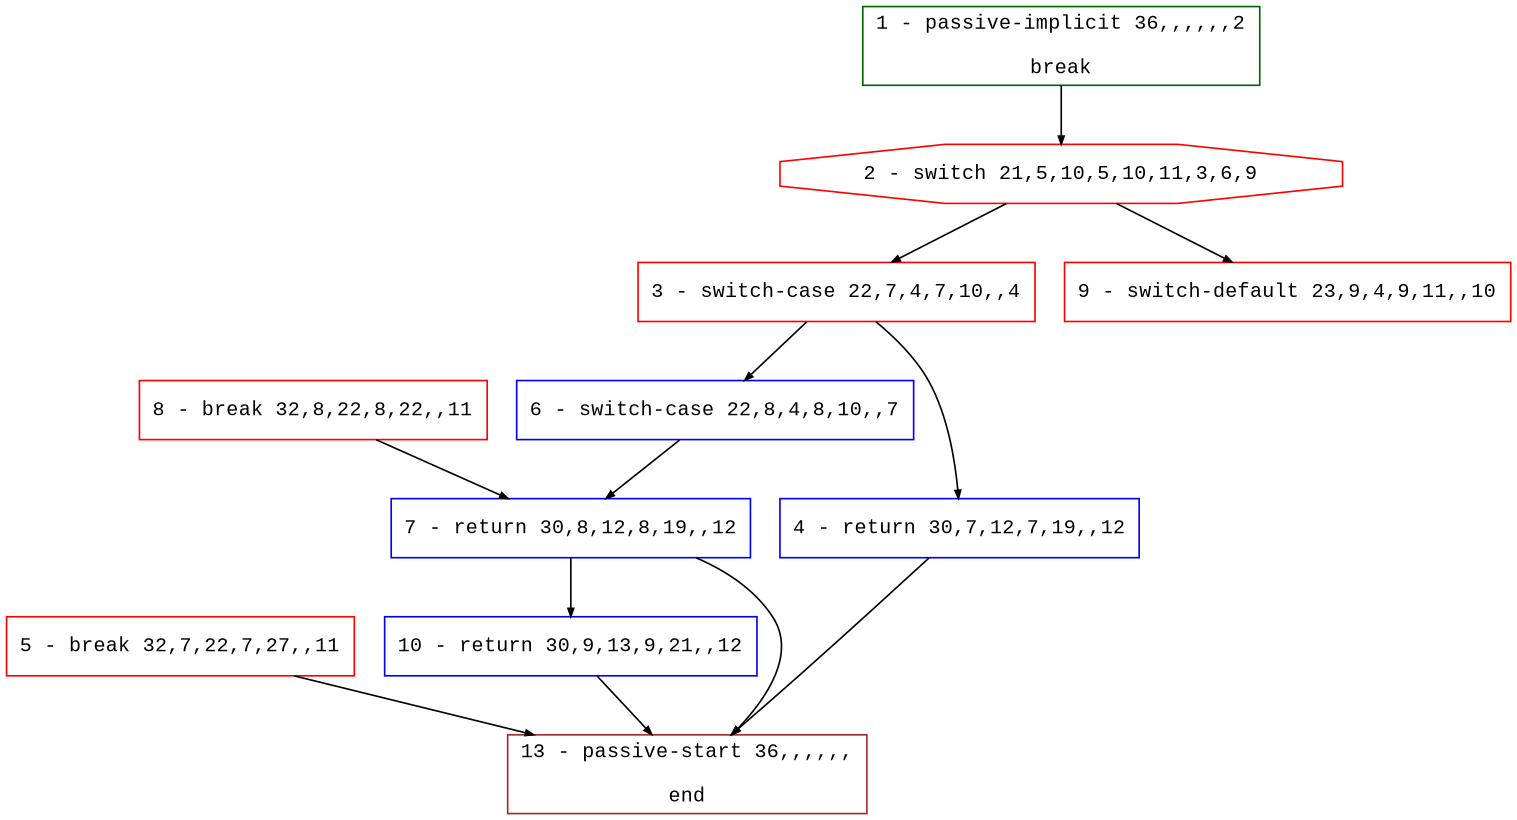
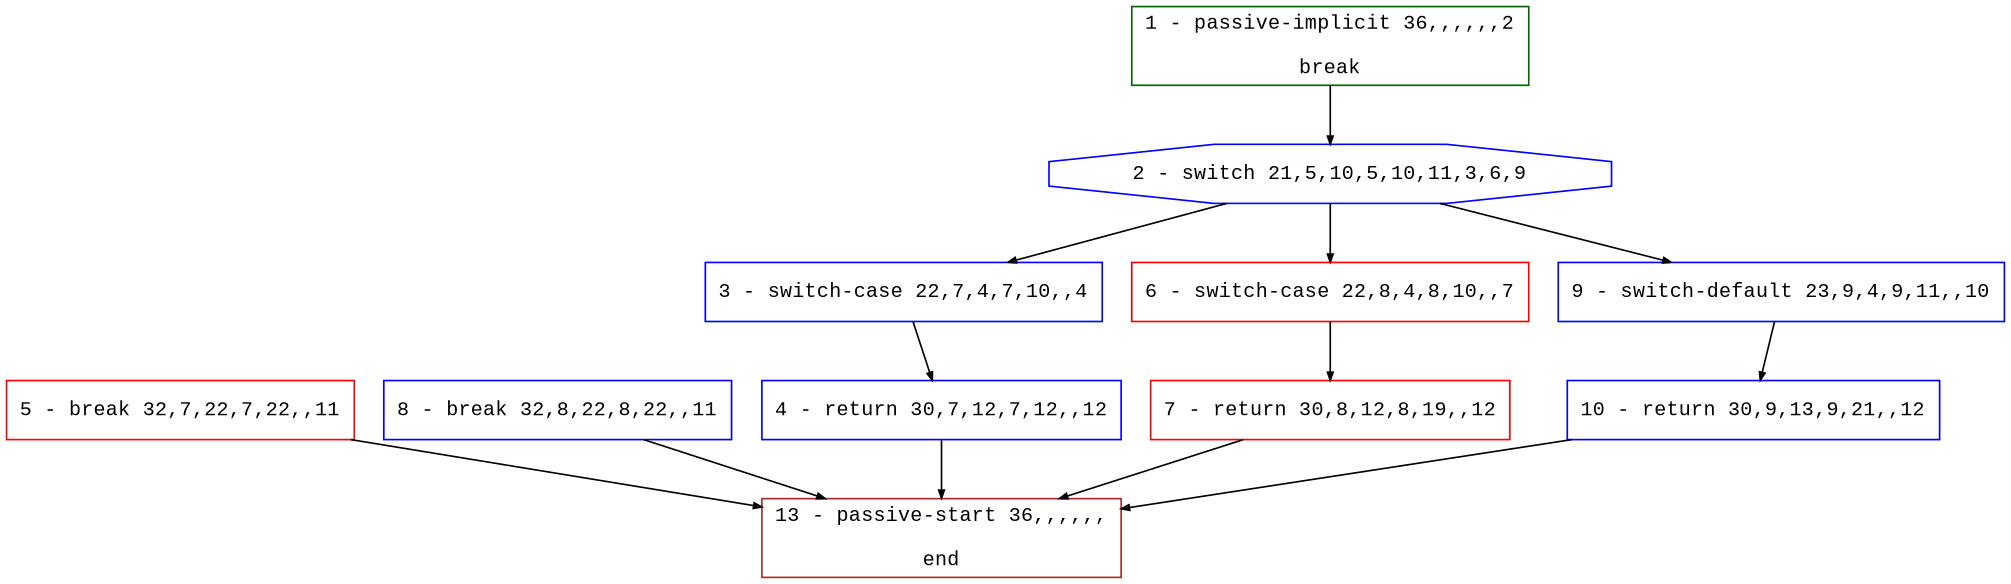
node "2 - switch 21,5,10,5,10,11,3,6,9": color red -> #0000ff
node "3 - switch-case 22,7,4,7,10,,4": color red -> #0000ff
node "9 - switch-default 23,9,4,9,11,,10": color red -> #0000ff
edge "3 - switch-case 22,7,4,7,10,,4" -> "6 - switch-case 22,8,4,8,10,,7": now "2 - switch 21,5,10,5,10,11,3,6,9" -> "6 - switch-case 22,8,4,8,10,,7"
node "8 - break 32,8,22,8,22,,11": color red -> #0000ff
node "6 - switch-case 22,8,4,8,10,,7": color #0000ff -> red
edge "8 - break 32,8,22,8,22,,11" -> "7 - return 30,8,12,8,19,,12": now "8 - break 32,8,22,8,22,,11" -> "13 - passive-start 36,,,,,, end"
node "7 - return 30,8,12,8,19,,12": color #0000ff -> red
node "4 - return 30,7,12,7,19,,12": label "4 - return 30,7,12,7,19,,12" -> "4 - return 30,7,12,7,12,,12"
edge "7 - return 30,8,12,8,19,,12" -> "10 - return 30,9,13,9,21,,12": now "9 - switch-default 23,9,4,9,11,,10" -> "10 - return 30,9,13,9,21,,12"
node "5 - break 32,7,22,7,27,,11": label "5 - break 32,7,22,7,27,,11" -> "5 - break 32,7,22,7,22,,11"
